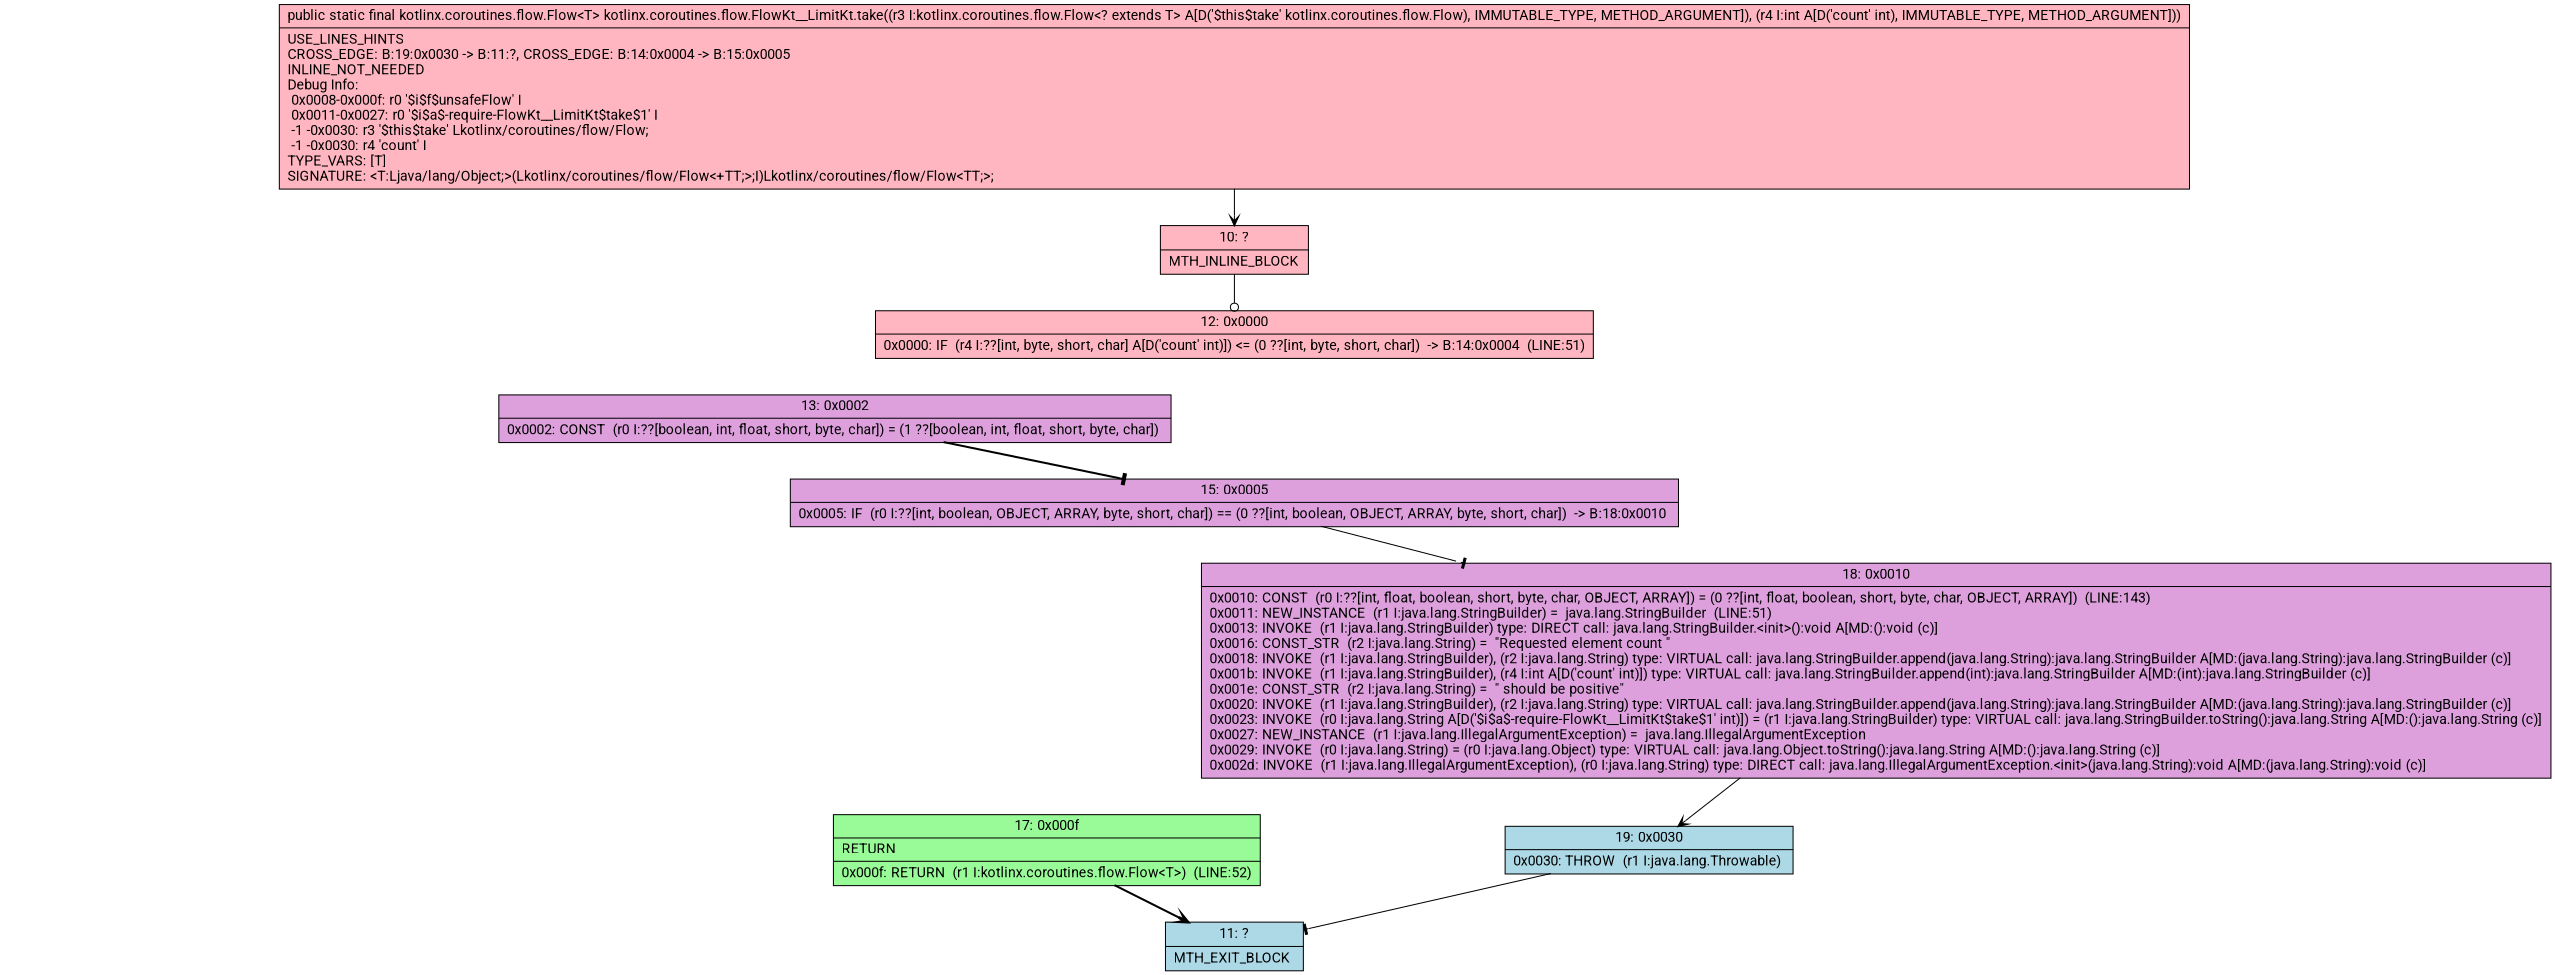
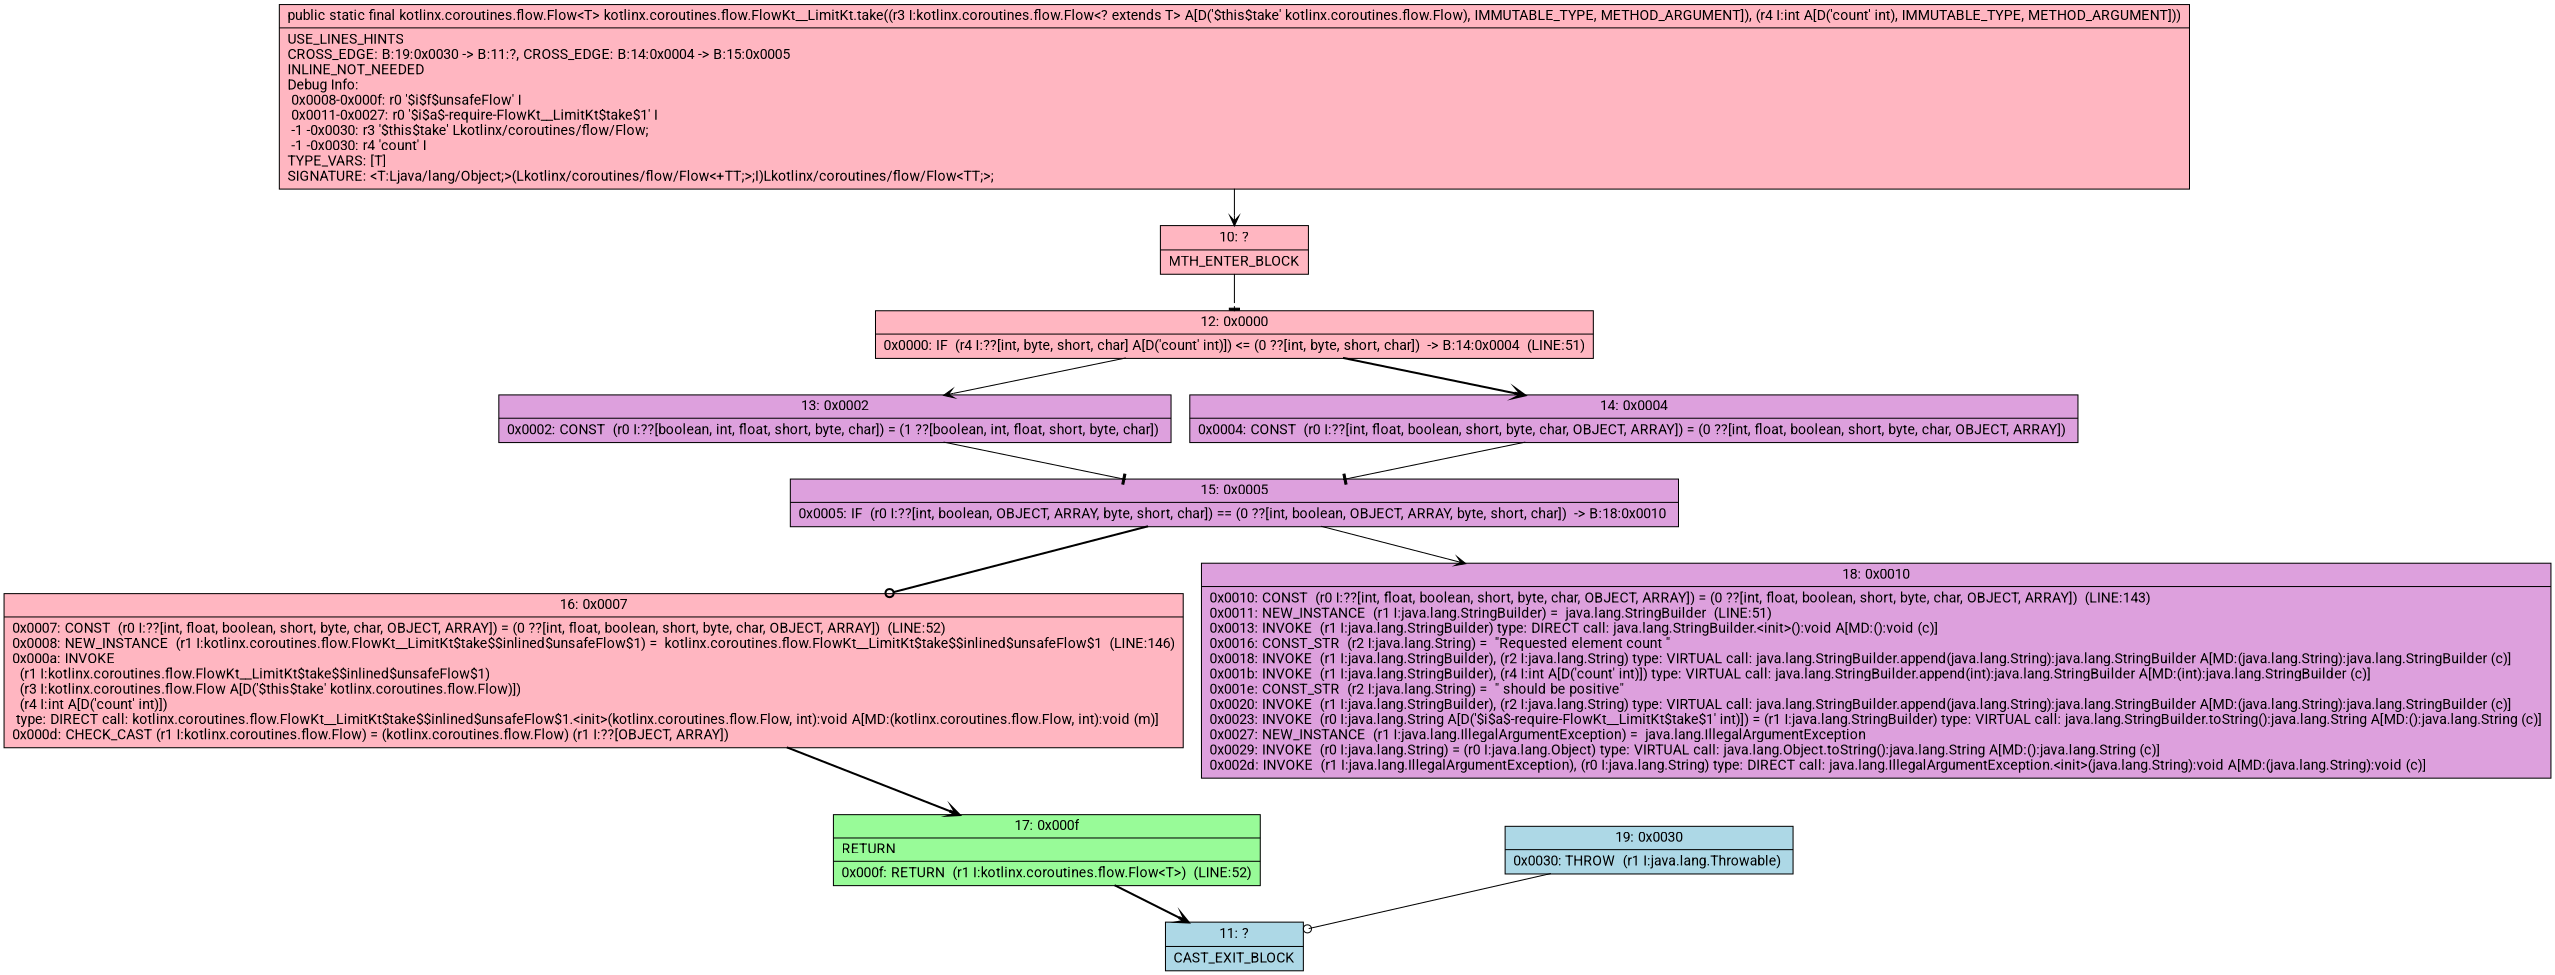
node "10: ?": text "MTH_INLINE_BLOCK" -> "MTH_ENTER_BLOCK"
edge "10: ?" -> "12: 0x0000": arrowhead odot -> tee
edge "12: 0x0000" -> "13: 0x0002": added
node "14: 0x0004": added
edge "13: 0x0002" -> "15: 0x0005": style bold -> solid
edge "15: 0x0005" -> "18: 0x0010": arrowhead tee -> vee
node "16: 0x0007": added
edge "18: 0x0010" -> "19: 0x0030": removed
edge "19: 0x0030" -> "11: ?": arrowhead tee -> odot
node "11: ?": text "MTH_EXIT_BLOCK" -> "CAST_EXIT_BLOCK"
